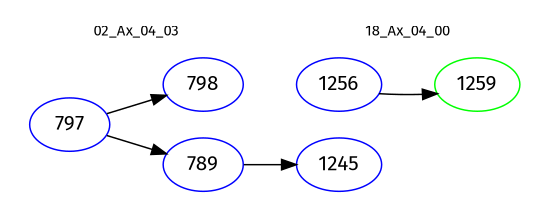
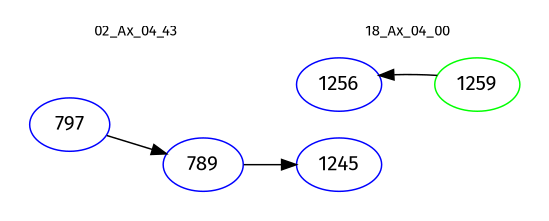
cluster "02_Ax_04_03": label "02_Ax_04_03" -> "02_Ax_04_43"
node "798": removed
edge "1256" -> "1259": reversed
